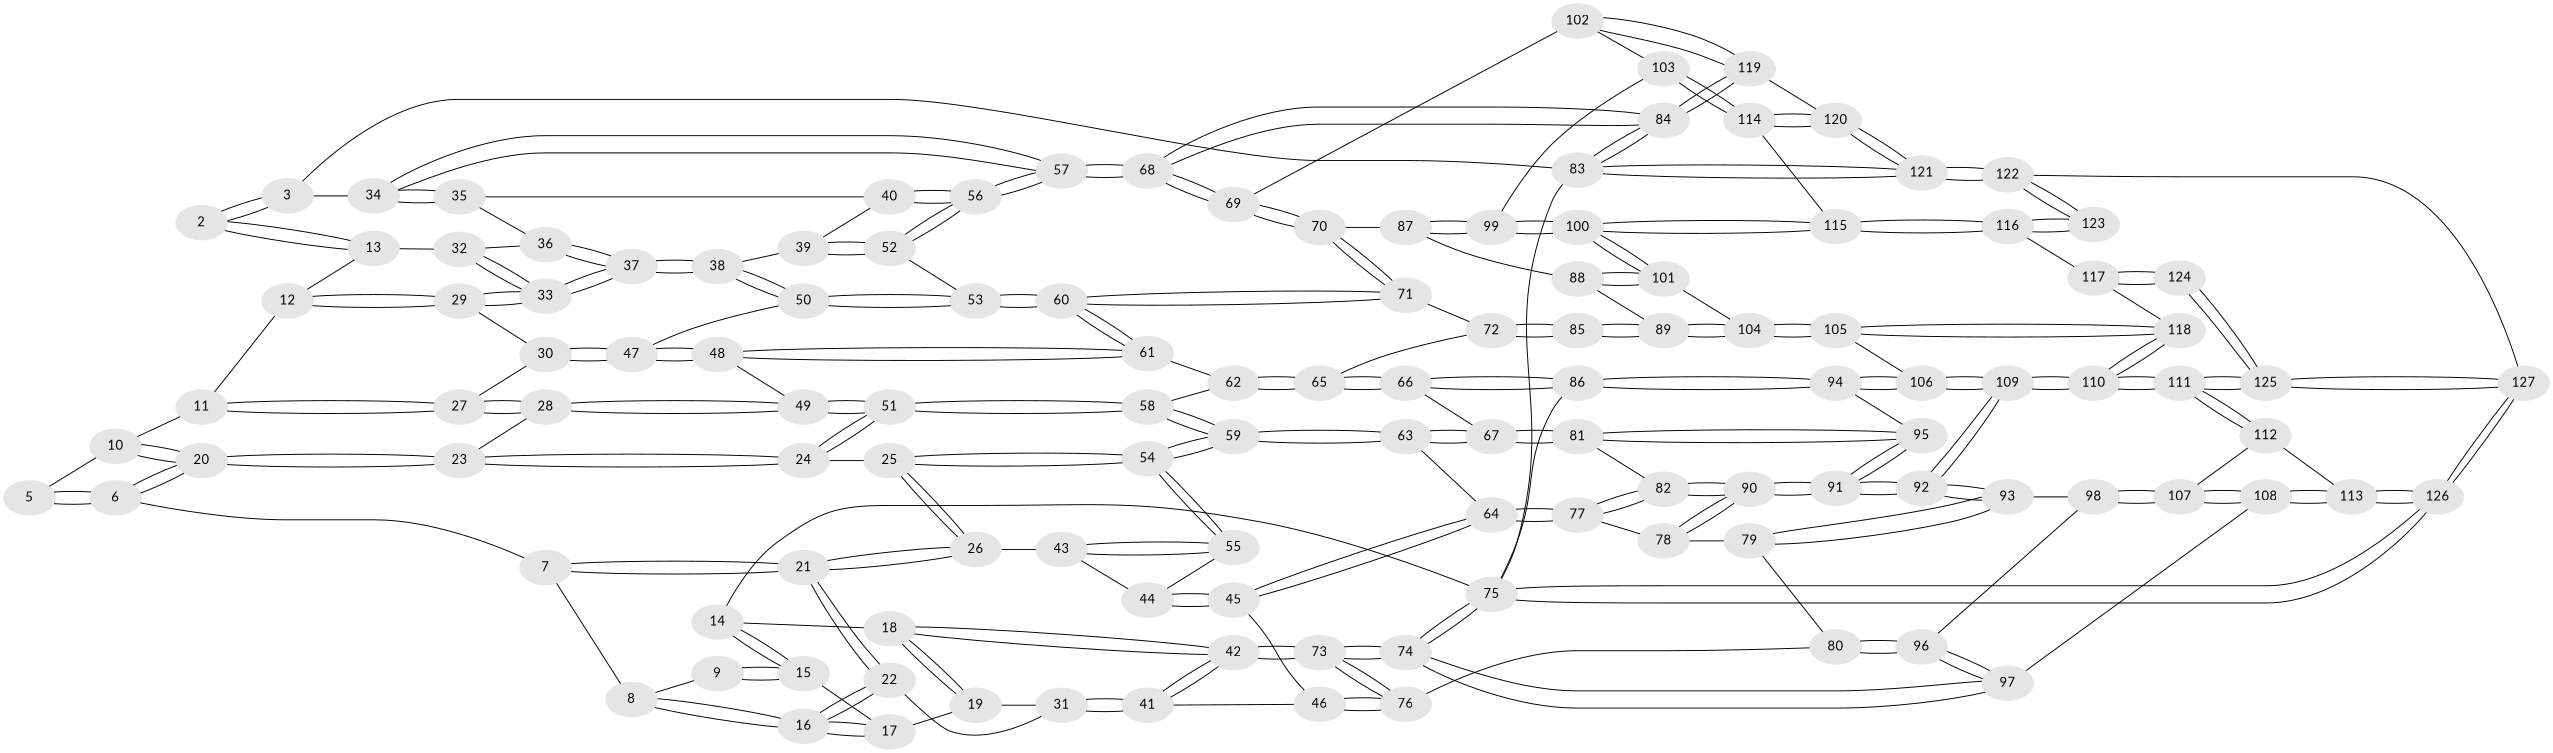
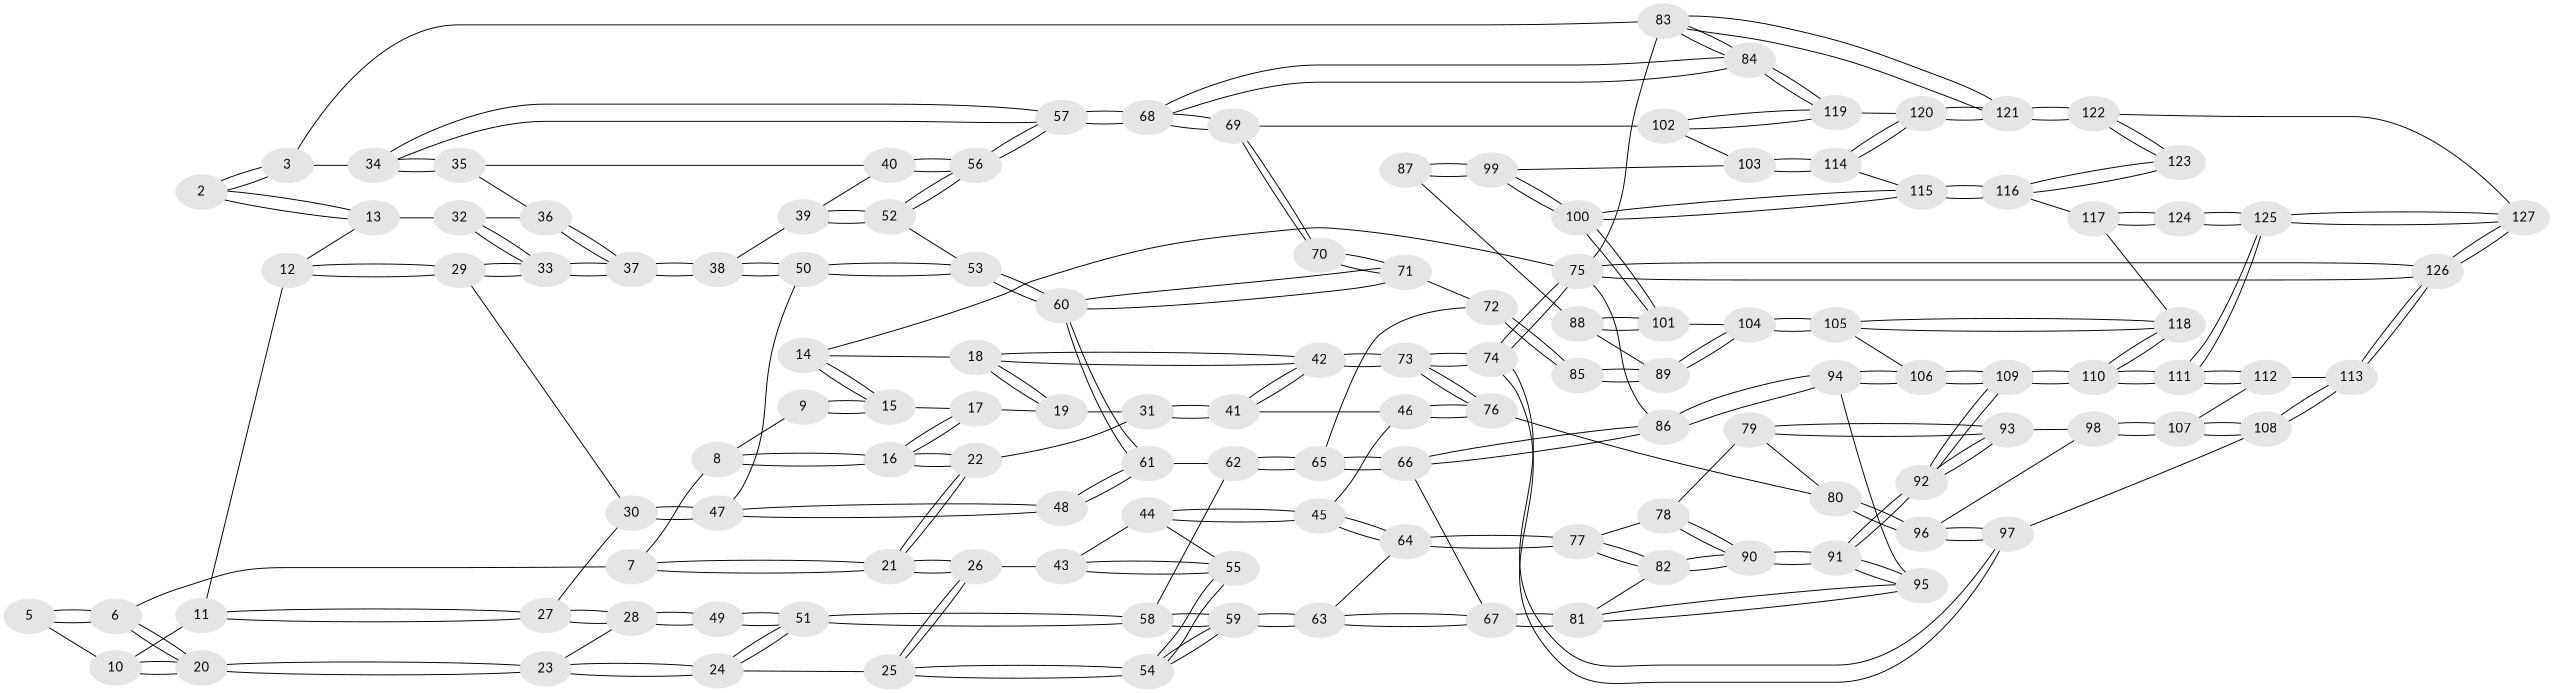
edge "70" -- "87": removed
edge "48" -- "49": removed
